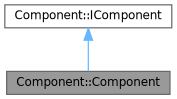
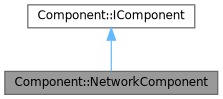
node "Component::Component": label "Component::Component" -> "Component::NetworkComponent"
